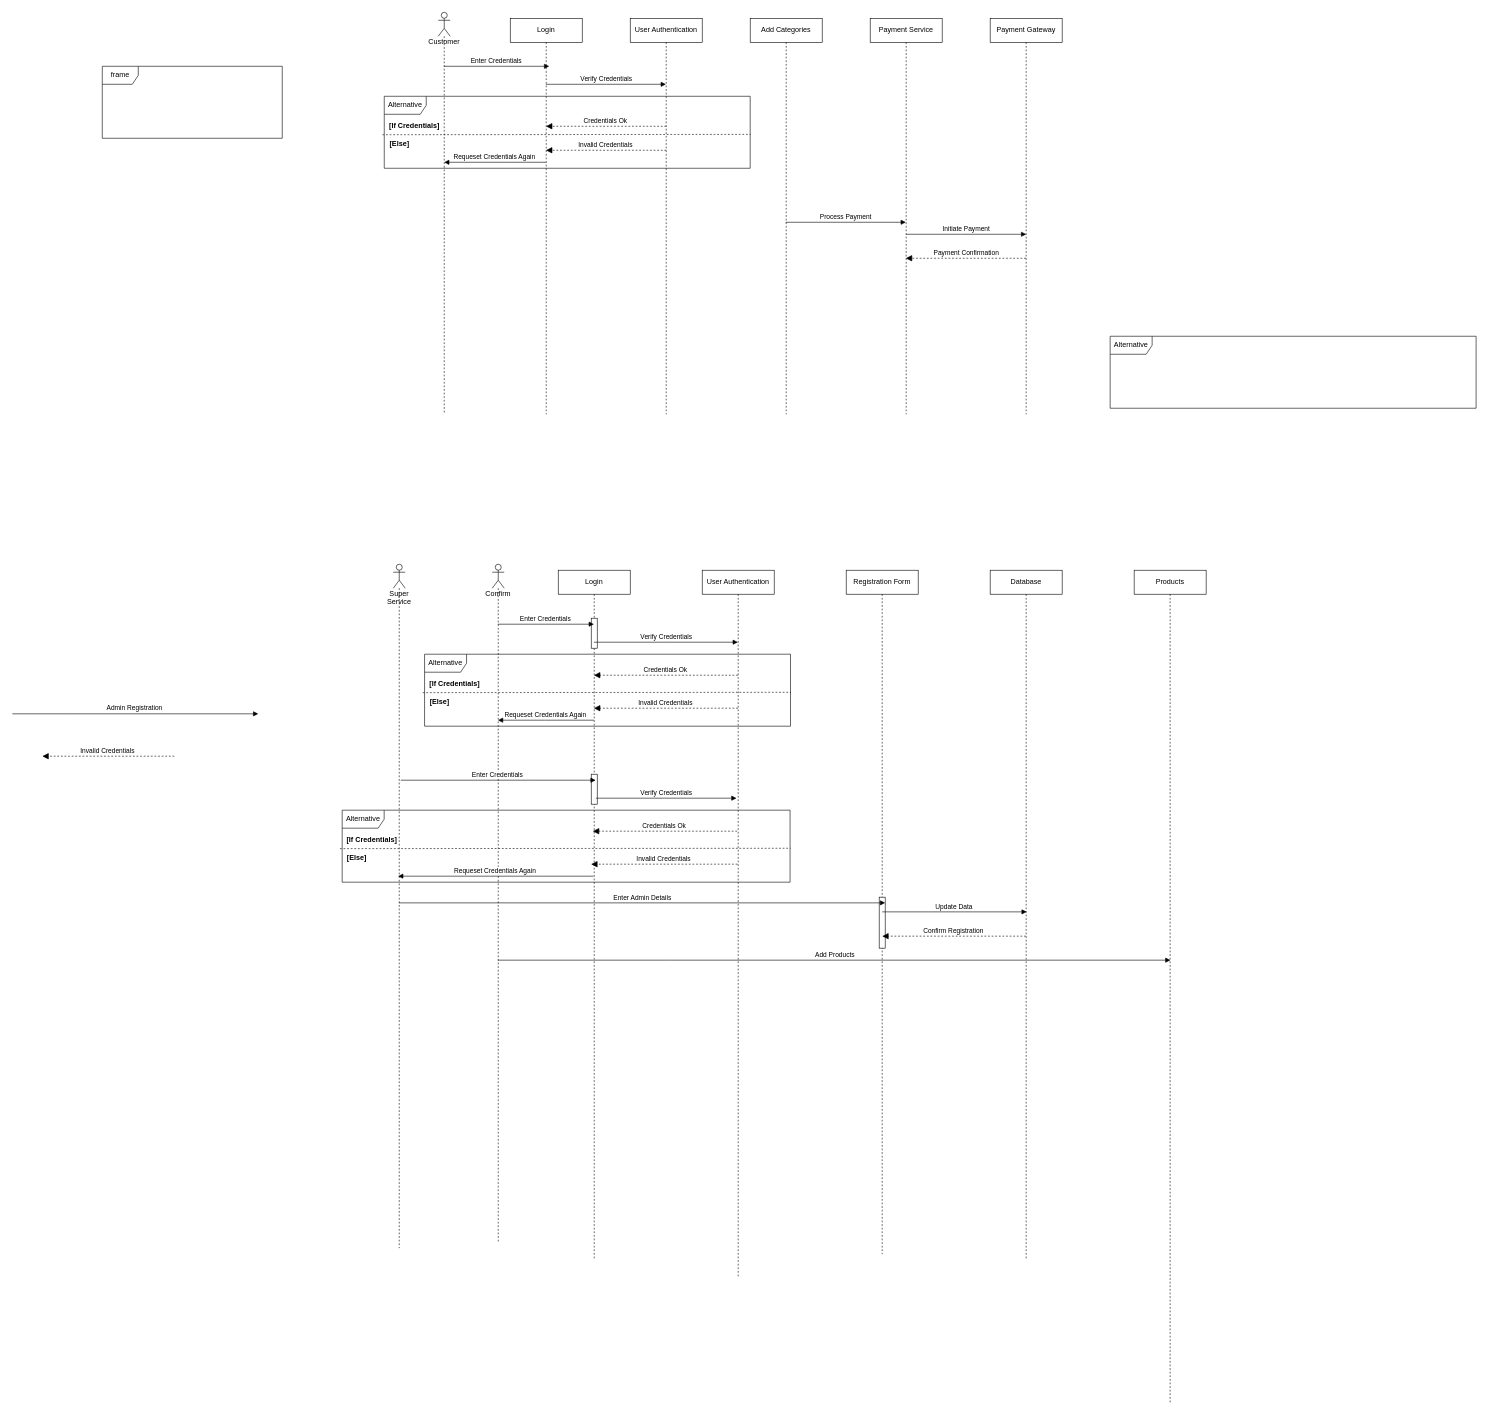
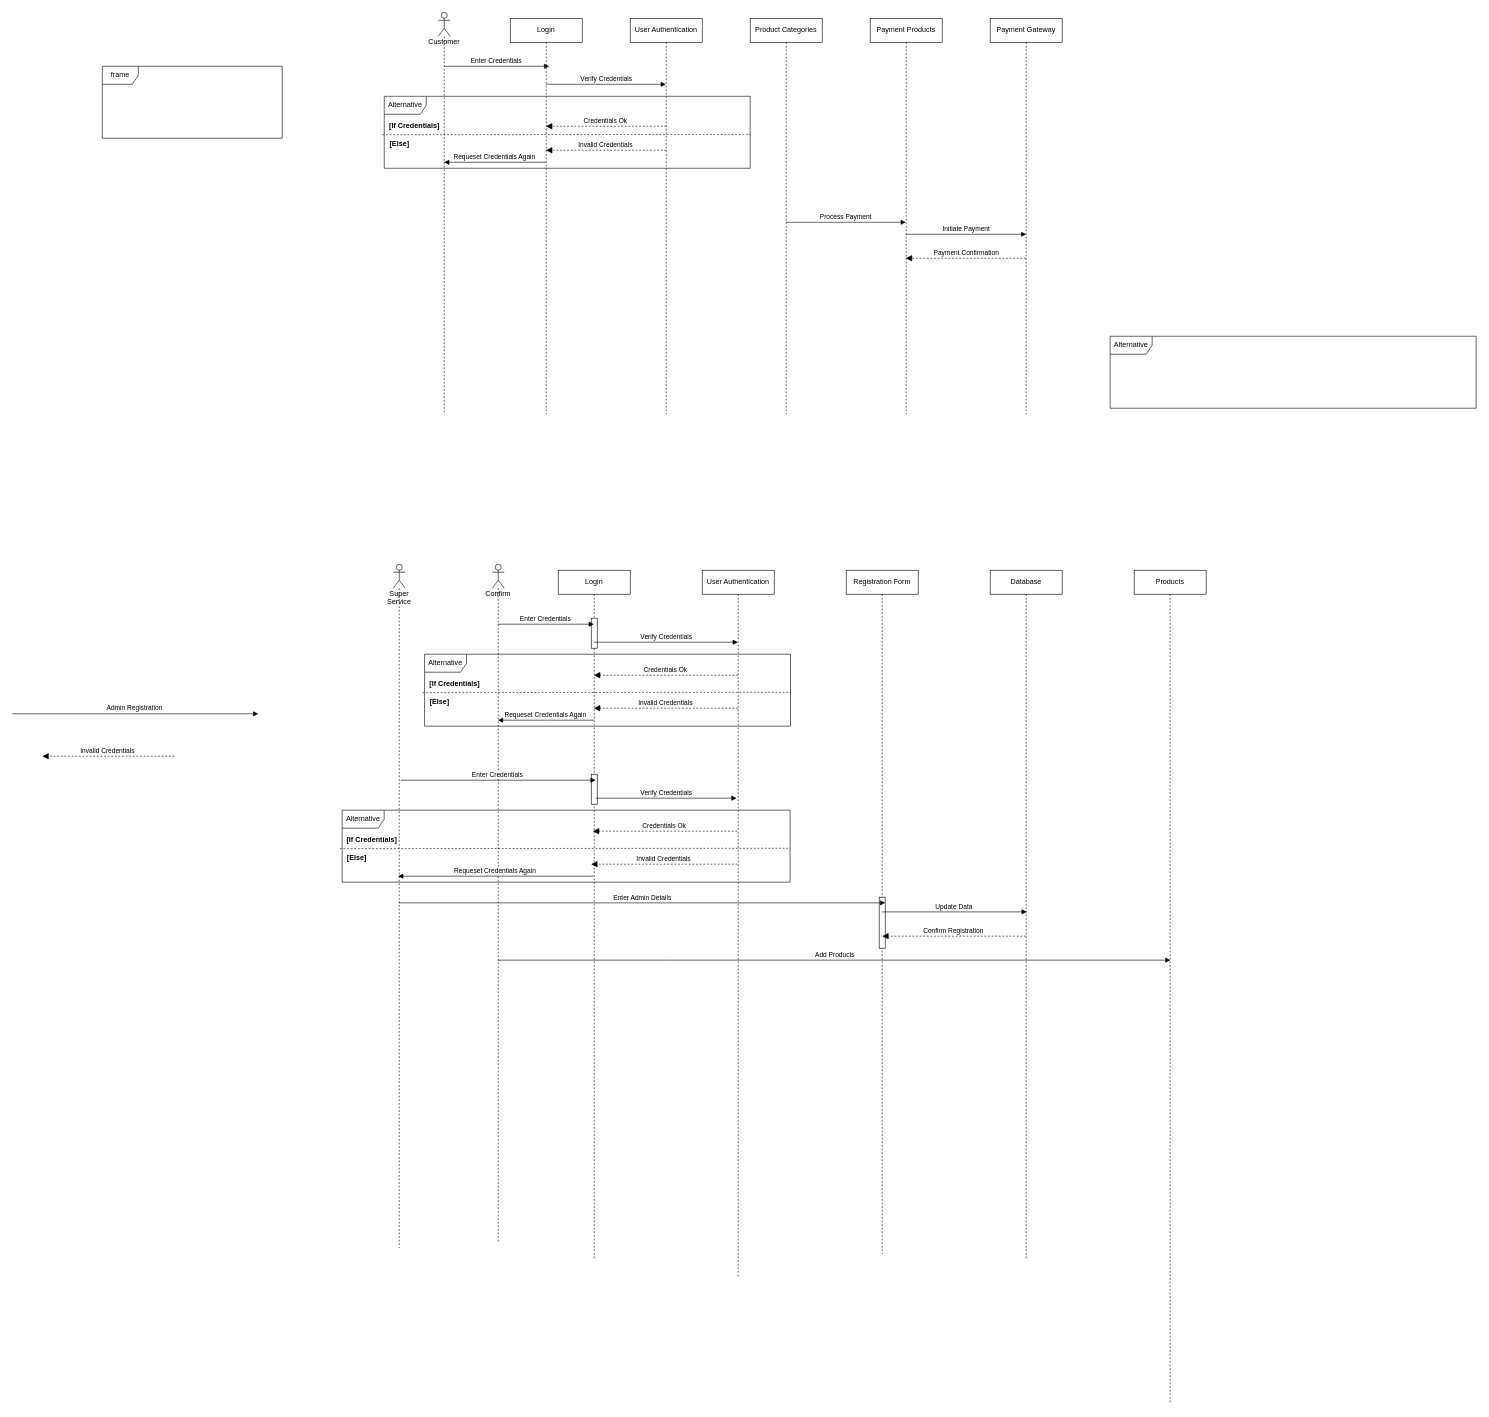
node "Add Categories": label "Add Categories" -> "Product Categories"
node "Payment Service": label "Payment Service" -> "Payment Products"
